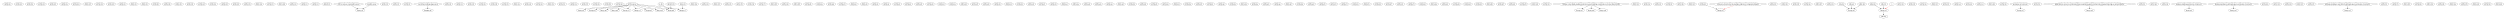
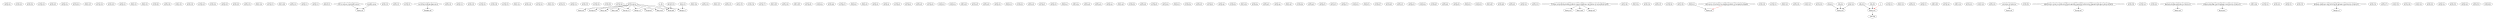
node "ANTH_476": removed
